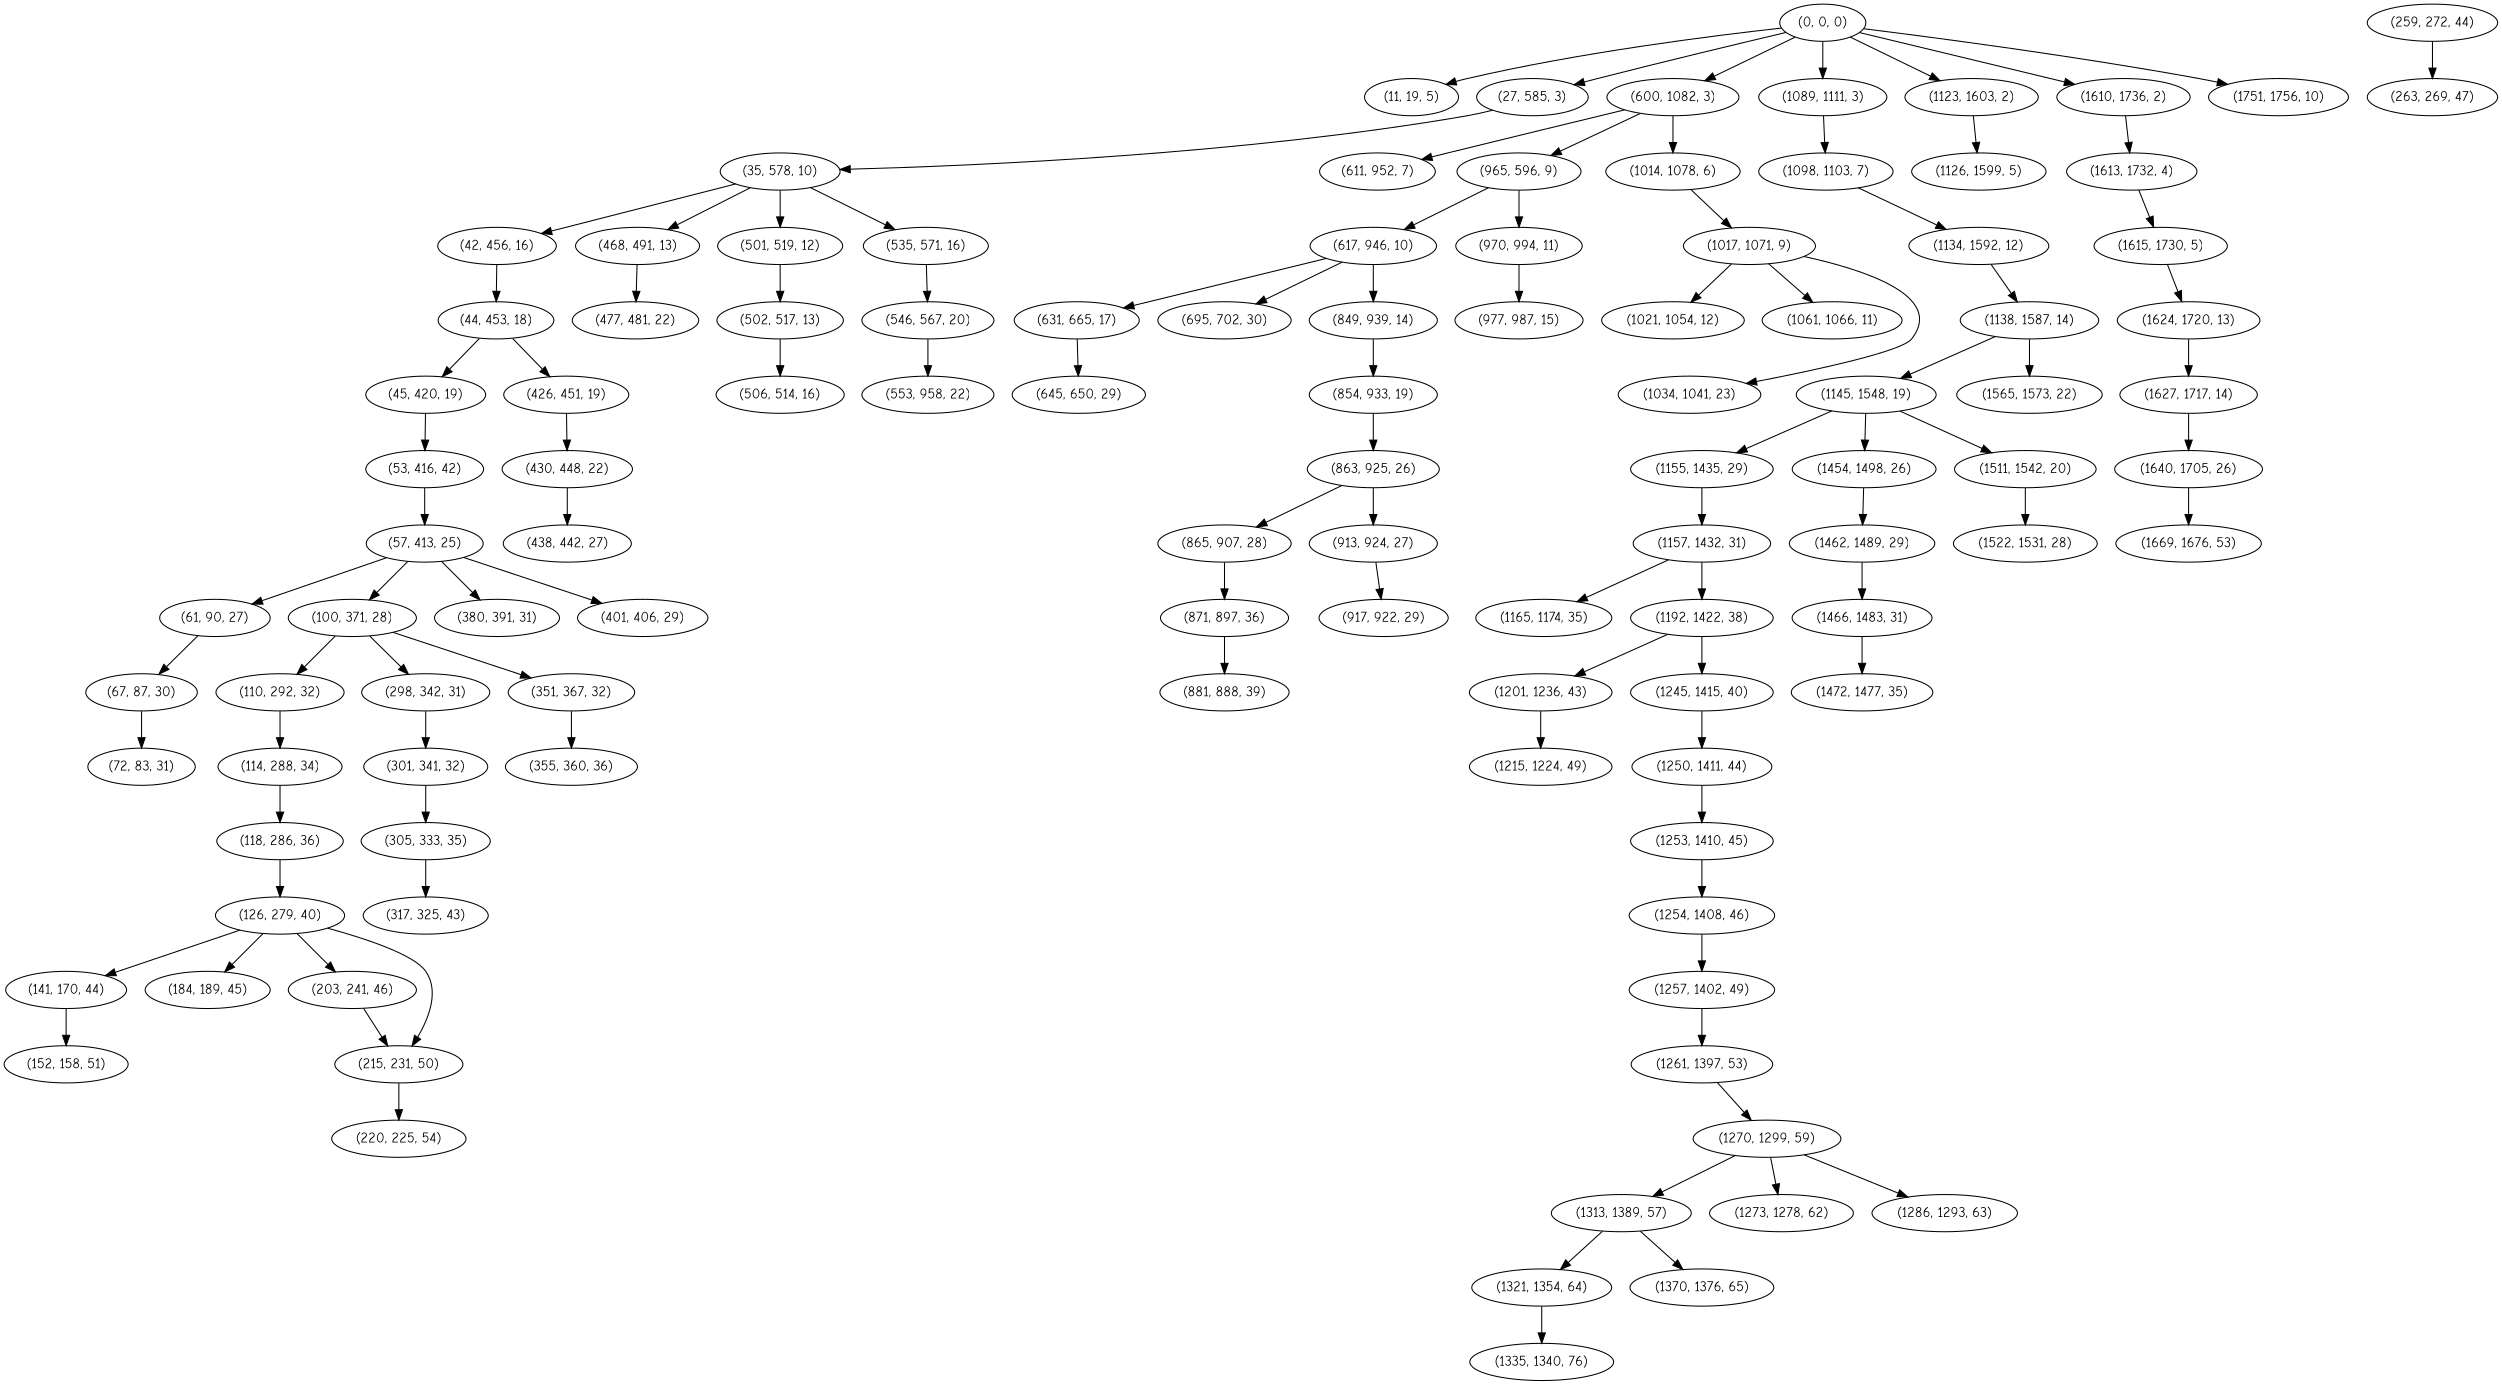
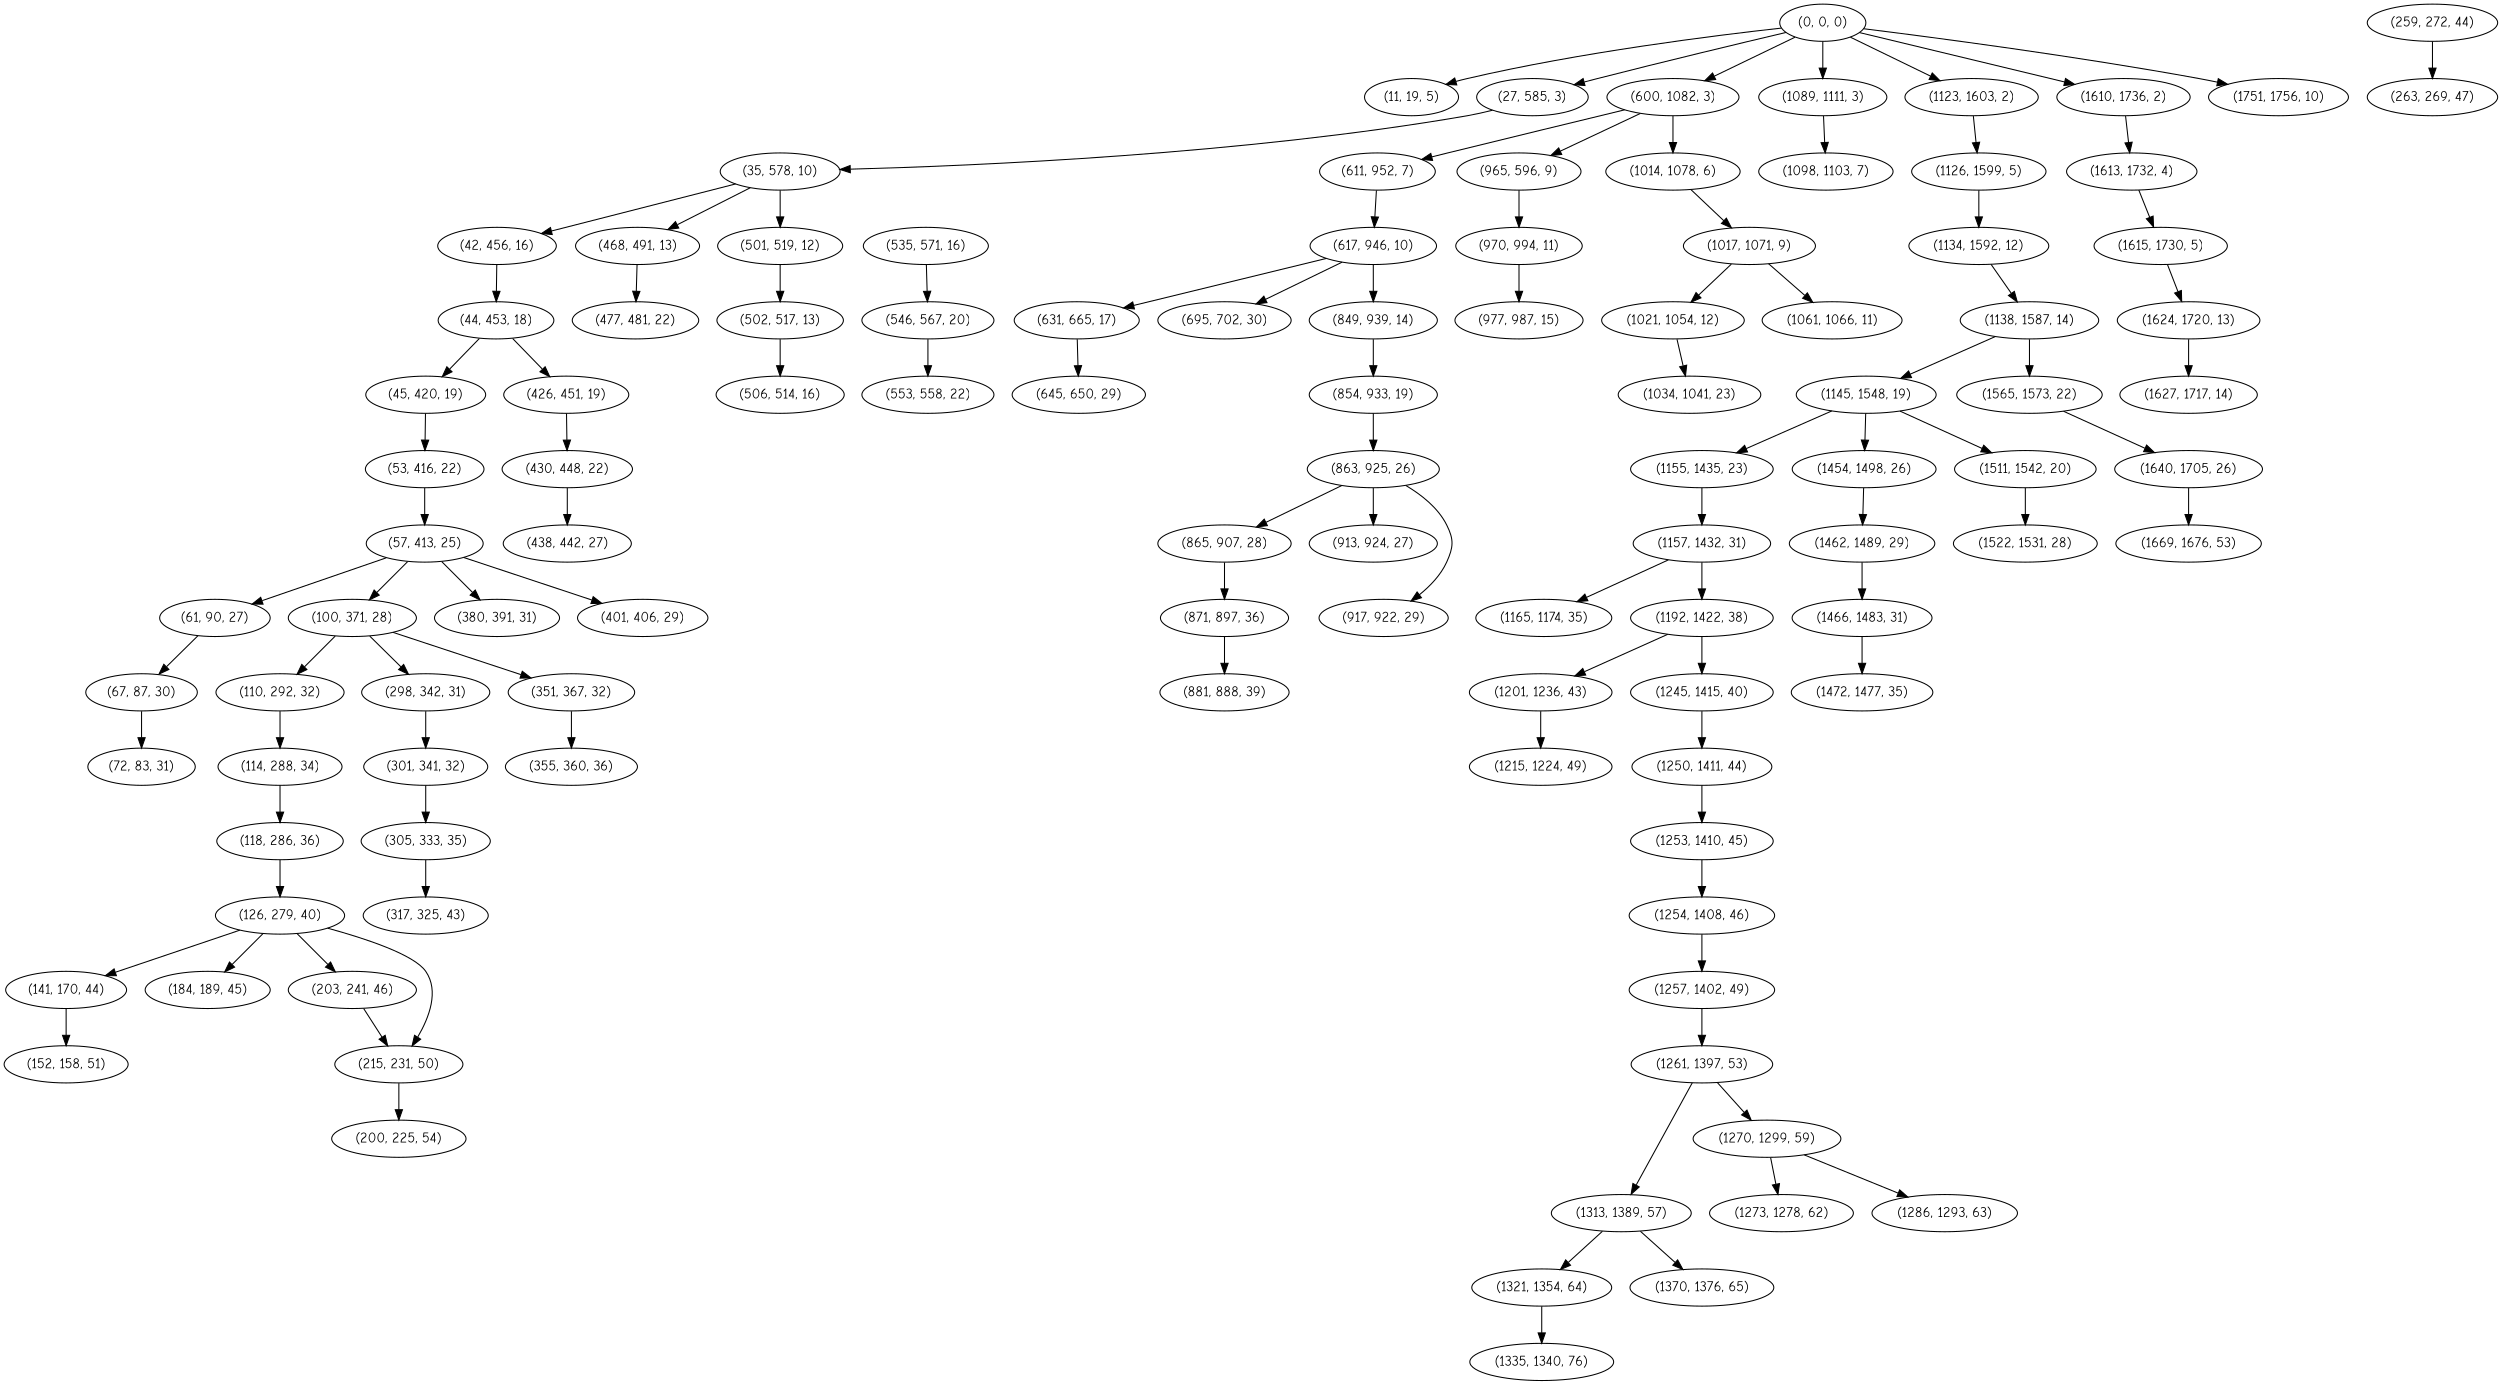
edge "(35, 578, 10)" -> "(535, 571, 16)": removed
edge "(965, 596, 9)" -> "(617, 946, 10)": now "(611, 952, 7)" -> "(617, 946, 10)"
edge "(1098, 1103, 7)" -> "(1134, 1592, 12)": now "(1126, 1599, 5)" -> "(1134, 1592, 12)"
edge "(1017, 1071, 9)" -> "(1034, 1041, 23)": now "(1021, 1054, 12)" -> "(1034, 1041, 23)"
node "(553, 958, 22)": label "(553, 958, 22)" -> "(553, 558, 22)"
edge "(1627, 1717, 14)" -> "(1640, 1705, 26)": now "(1565, 1573, 22)" -> "(1640, 1705, 26)"
node "(53, 416, 42)": label "(53, 416, 42)" -> "(53, 416, 22)"
node "(1155, 1435, 29)": label "(1155, 1435, 29)" -> "(1155, 1435, 23)"
edge "(913, 924, 27)" -> "(917, 922, 29)": now "(863, 925, 26)" -> "(917, 922, 29)"
node "(220, 225, 54)": label "(220, 225, 54)" -> "(200, 225, 54)"
edge "(1270, 1299, 59)" -> "(1313, 1389, 57)": now "(1261, 1397, 53)" -> "(1313, 1389, 57)"
